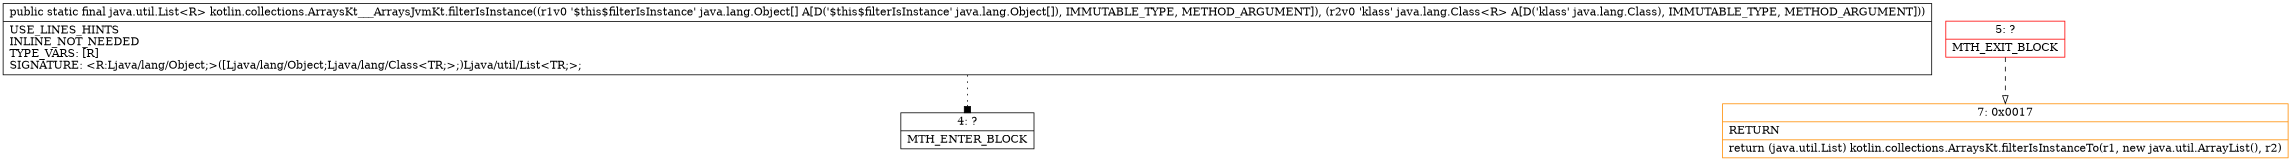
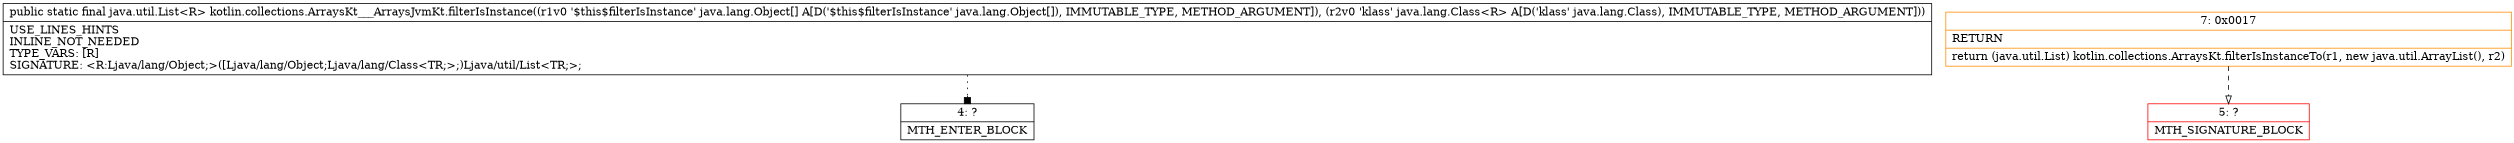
node "5: ?": text "MTH_EXIT_BLOCK" -> "MTH_SIGNATURE_BLOCK"
edge "5: ?" -> "7: 0x0017": reversed
